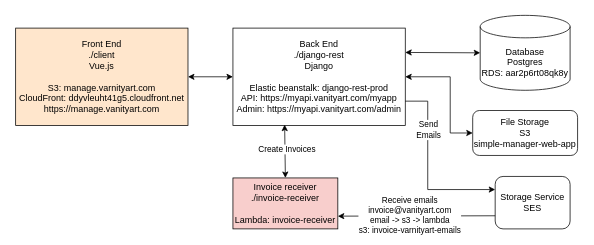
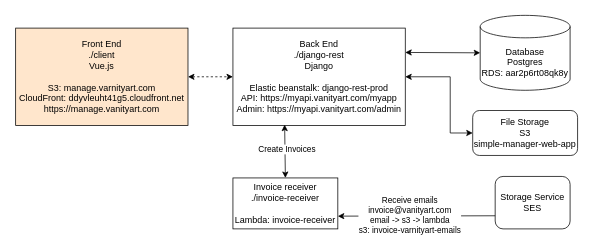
edge "Front End ./client Vue.js S3: manage.varnityart.com CloudFront: ddyvleuht41g5.cloudfront.net https://manage.vanityart.com" -- "Back End ./django-rest Django Elastic beanstalk: django-rest-prod API: https://myapi.vanityart.com/myapp Admin: https://myapi.vanityart.com/admin": style solid -> dashed
edge "Back End ./django-rest Django Elastic beanstalk: django-rest-prod API: https://myapi.vanityart.com/myapp Admin: https://myapi.vanityart.com/admin" -> "Storage Service SES": removed, label "Send Emails"
node "Invoice receiver ./invoice-receiver Lambda: invoice-receiver": fillcolor #f8cecc -> #ffffff
